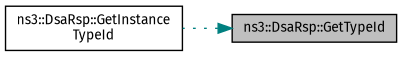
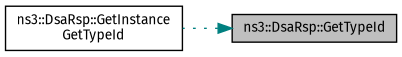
node "ns3::DsaRsp::GetInstance TypeId": label "ns3::DsaRsp::GetInstance TypeId" -> "ns3::DsaRsp::GetInstance GetTypeId"
